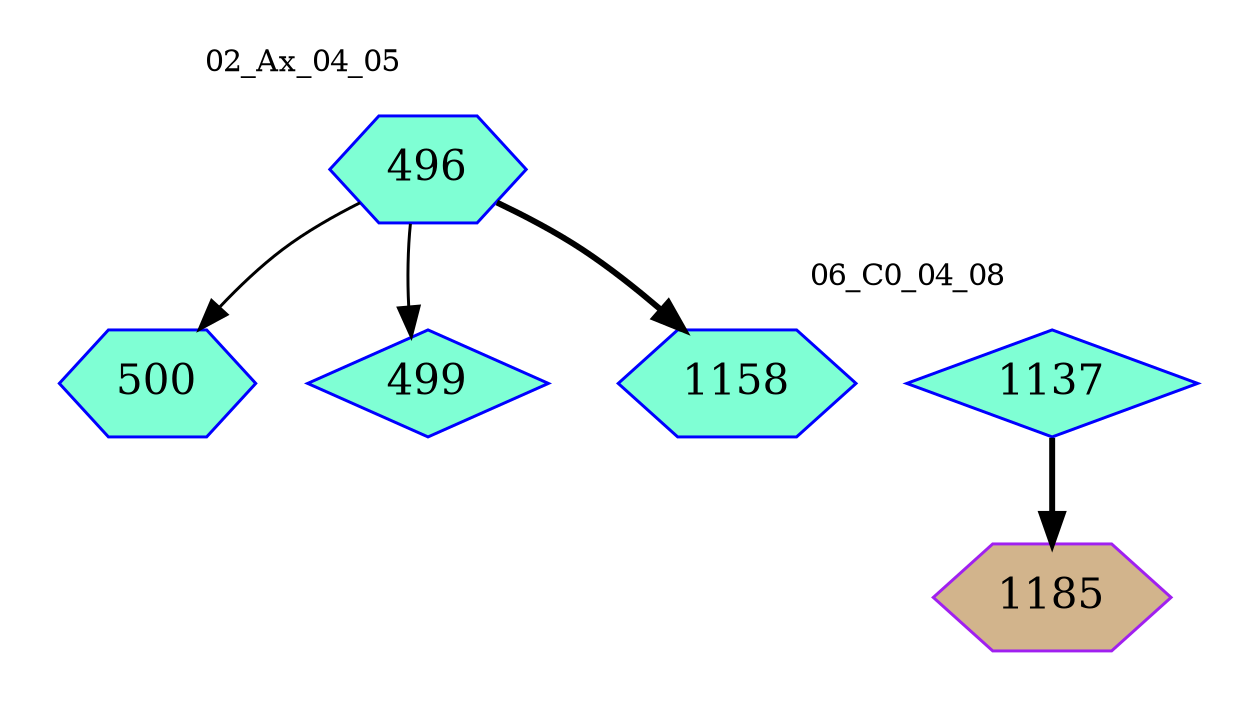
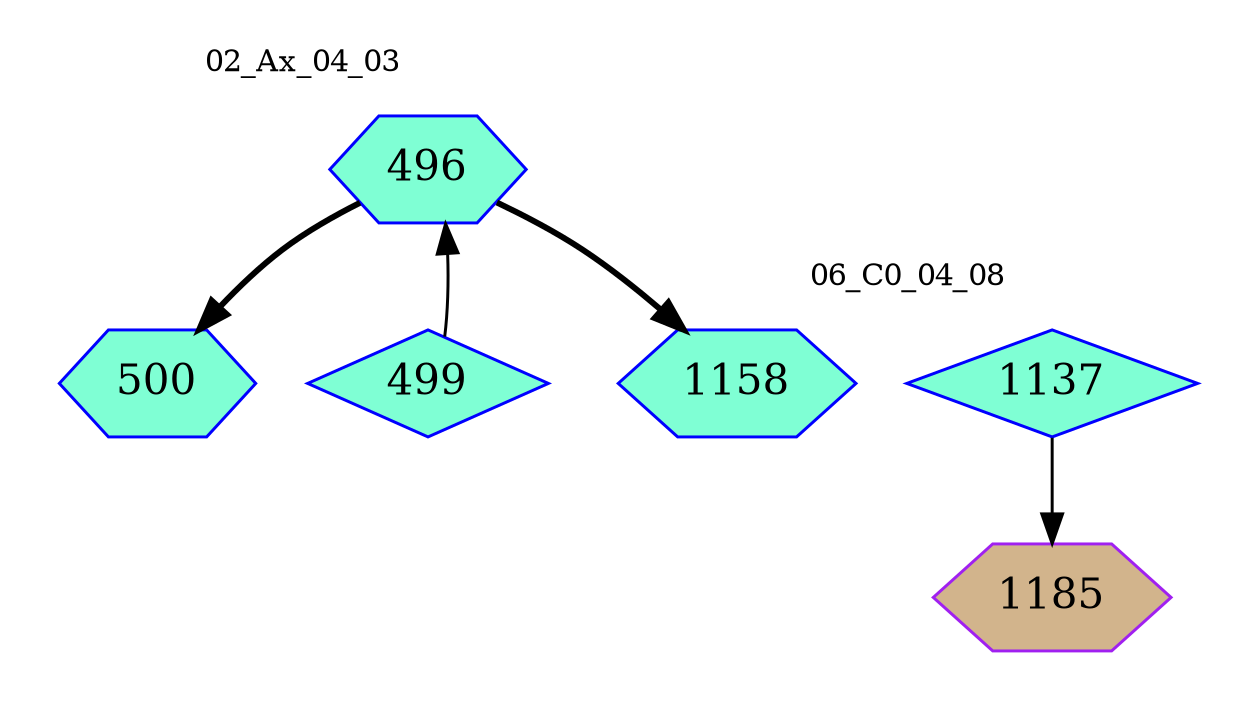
cluster "02_Ax_04_05": label "02_Ax_04_05" -> "02_Ax_04_03"
edge "496" -> "500": style solid -> bold
edge "496" -> "499": reversed
edge "1137" -> "1185": style bold -> solid
